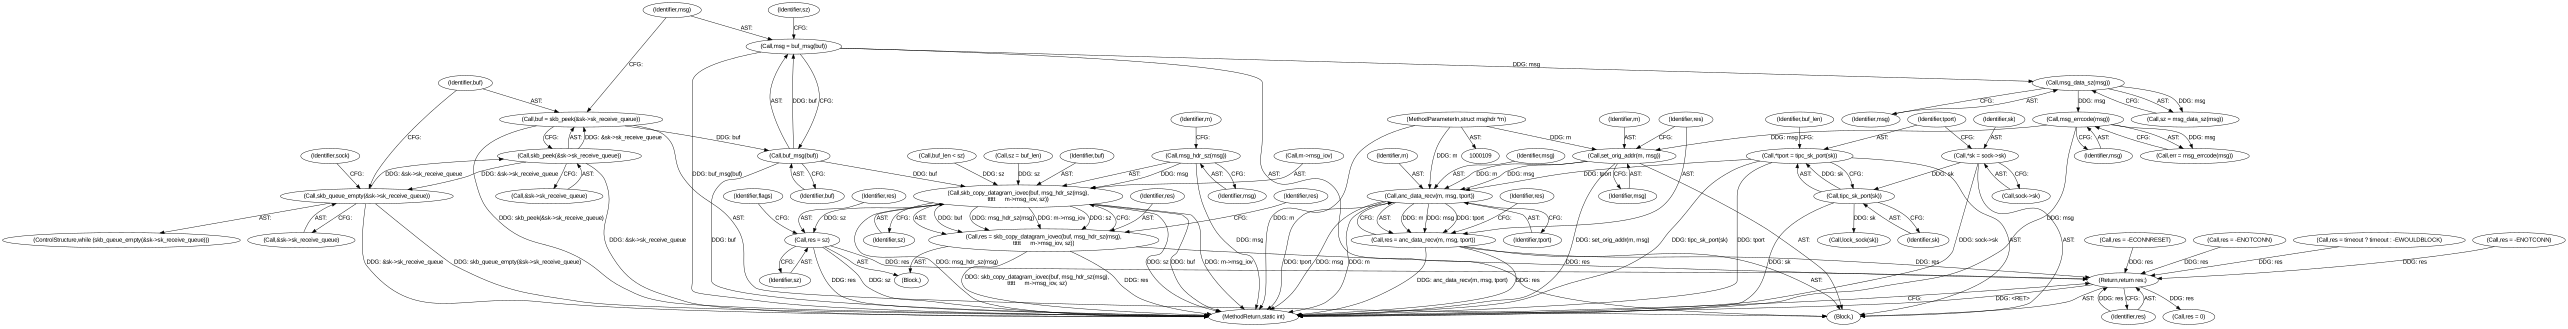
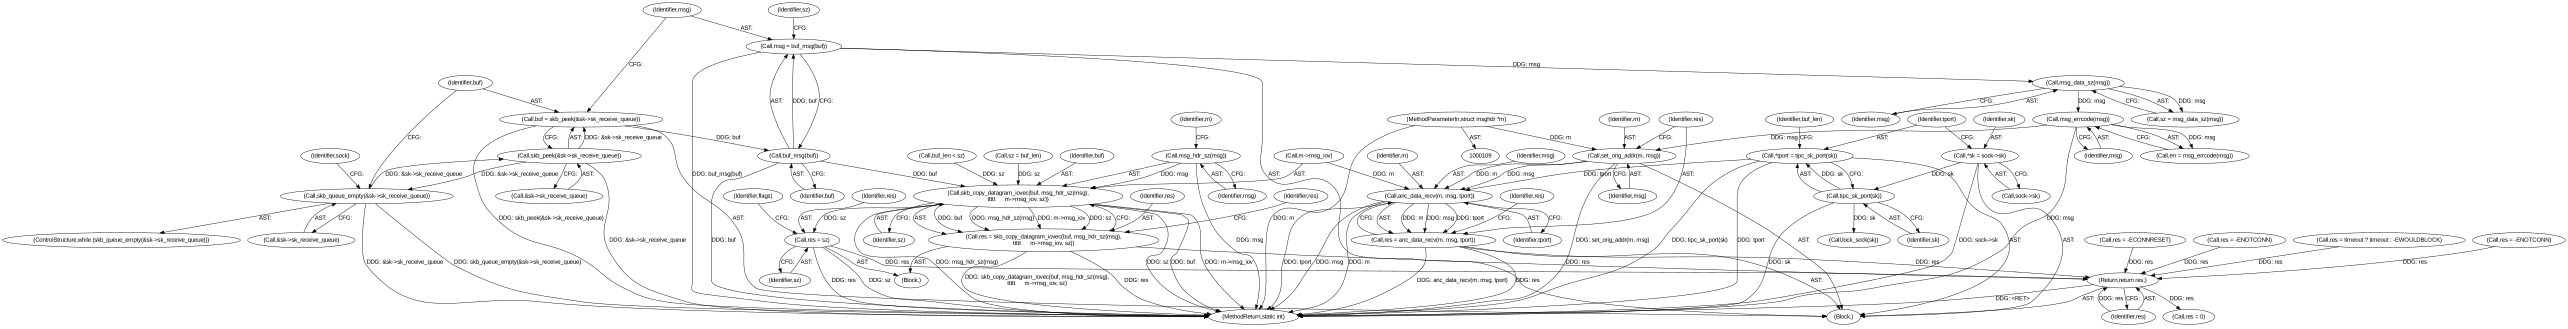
edge "(MethodParameterIn,struct msghdr *m)" -> "(Call,anc_data_recv(m, msg, tport))": now "(Call,m->msg_iov)" -> "(Call,anc_data_recv(m, msg, tport))"
edge "(MethodReturn,static int)" -> "(Return,return res;)": removed, label "CFG:"
